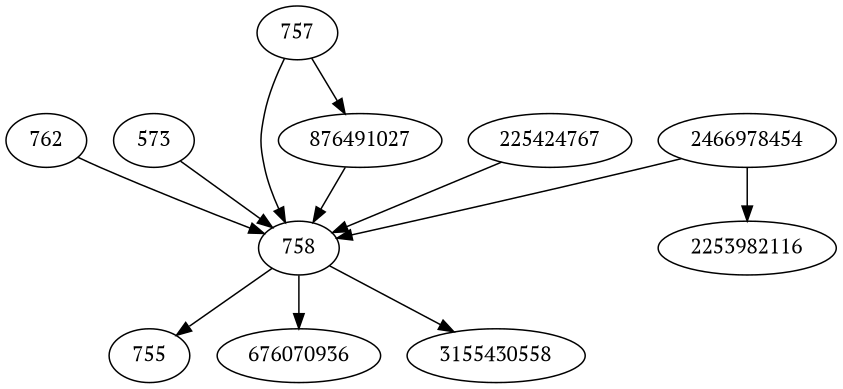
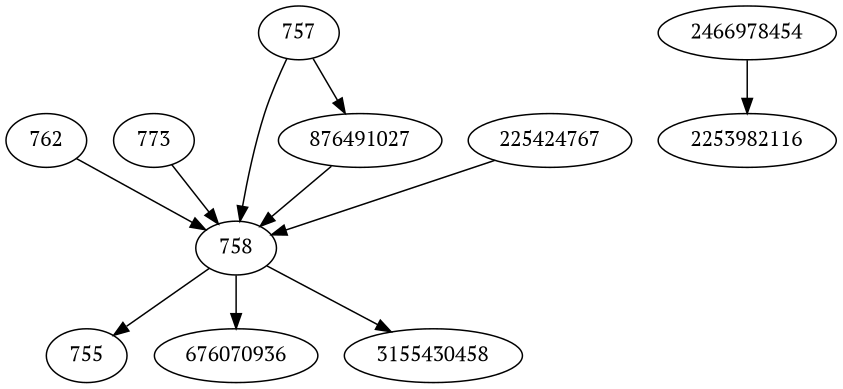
node "573": label "573" -> "773"
edge "2466978454" -> "758": removed
node "3155430558": label "3155430558" -> "3155430458"
